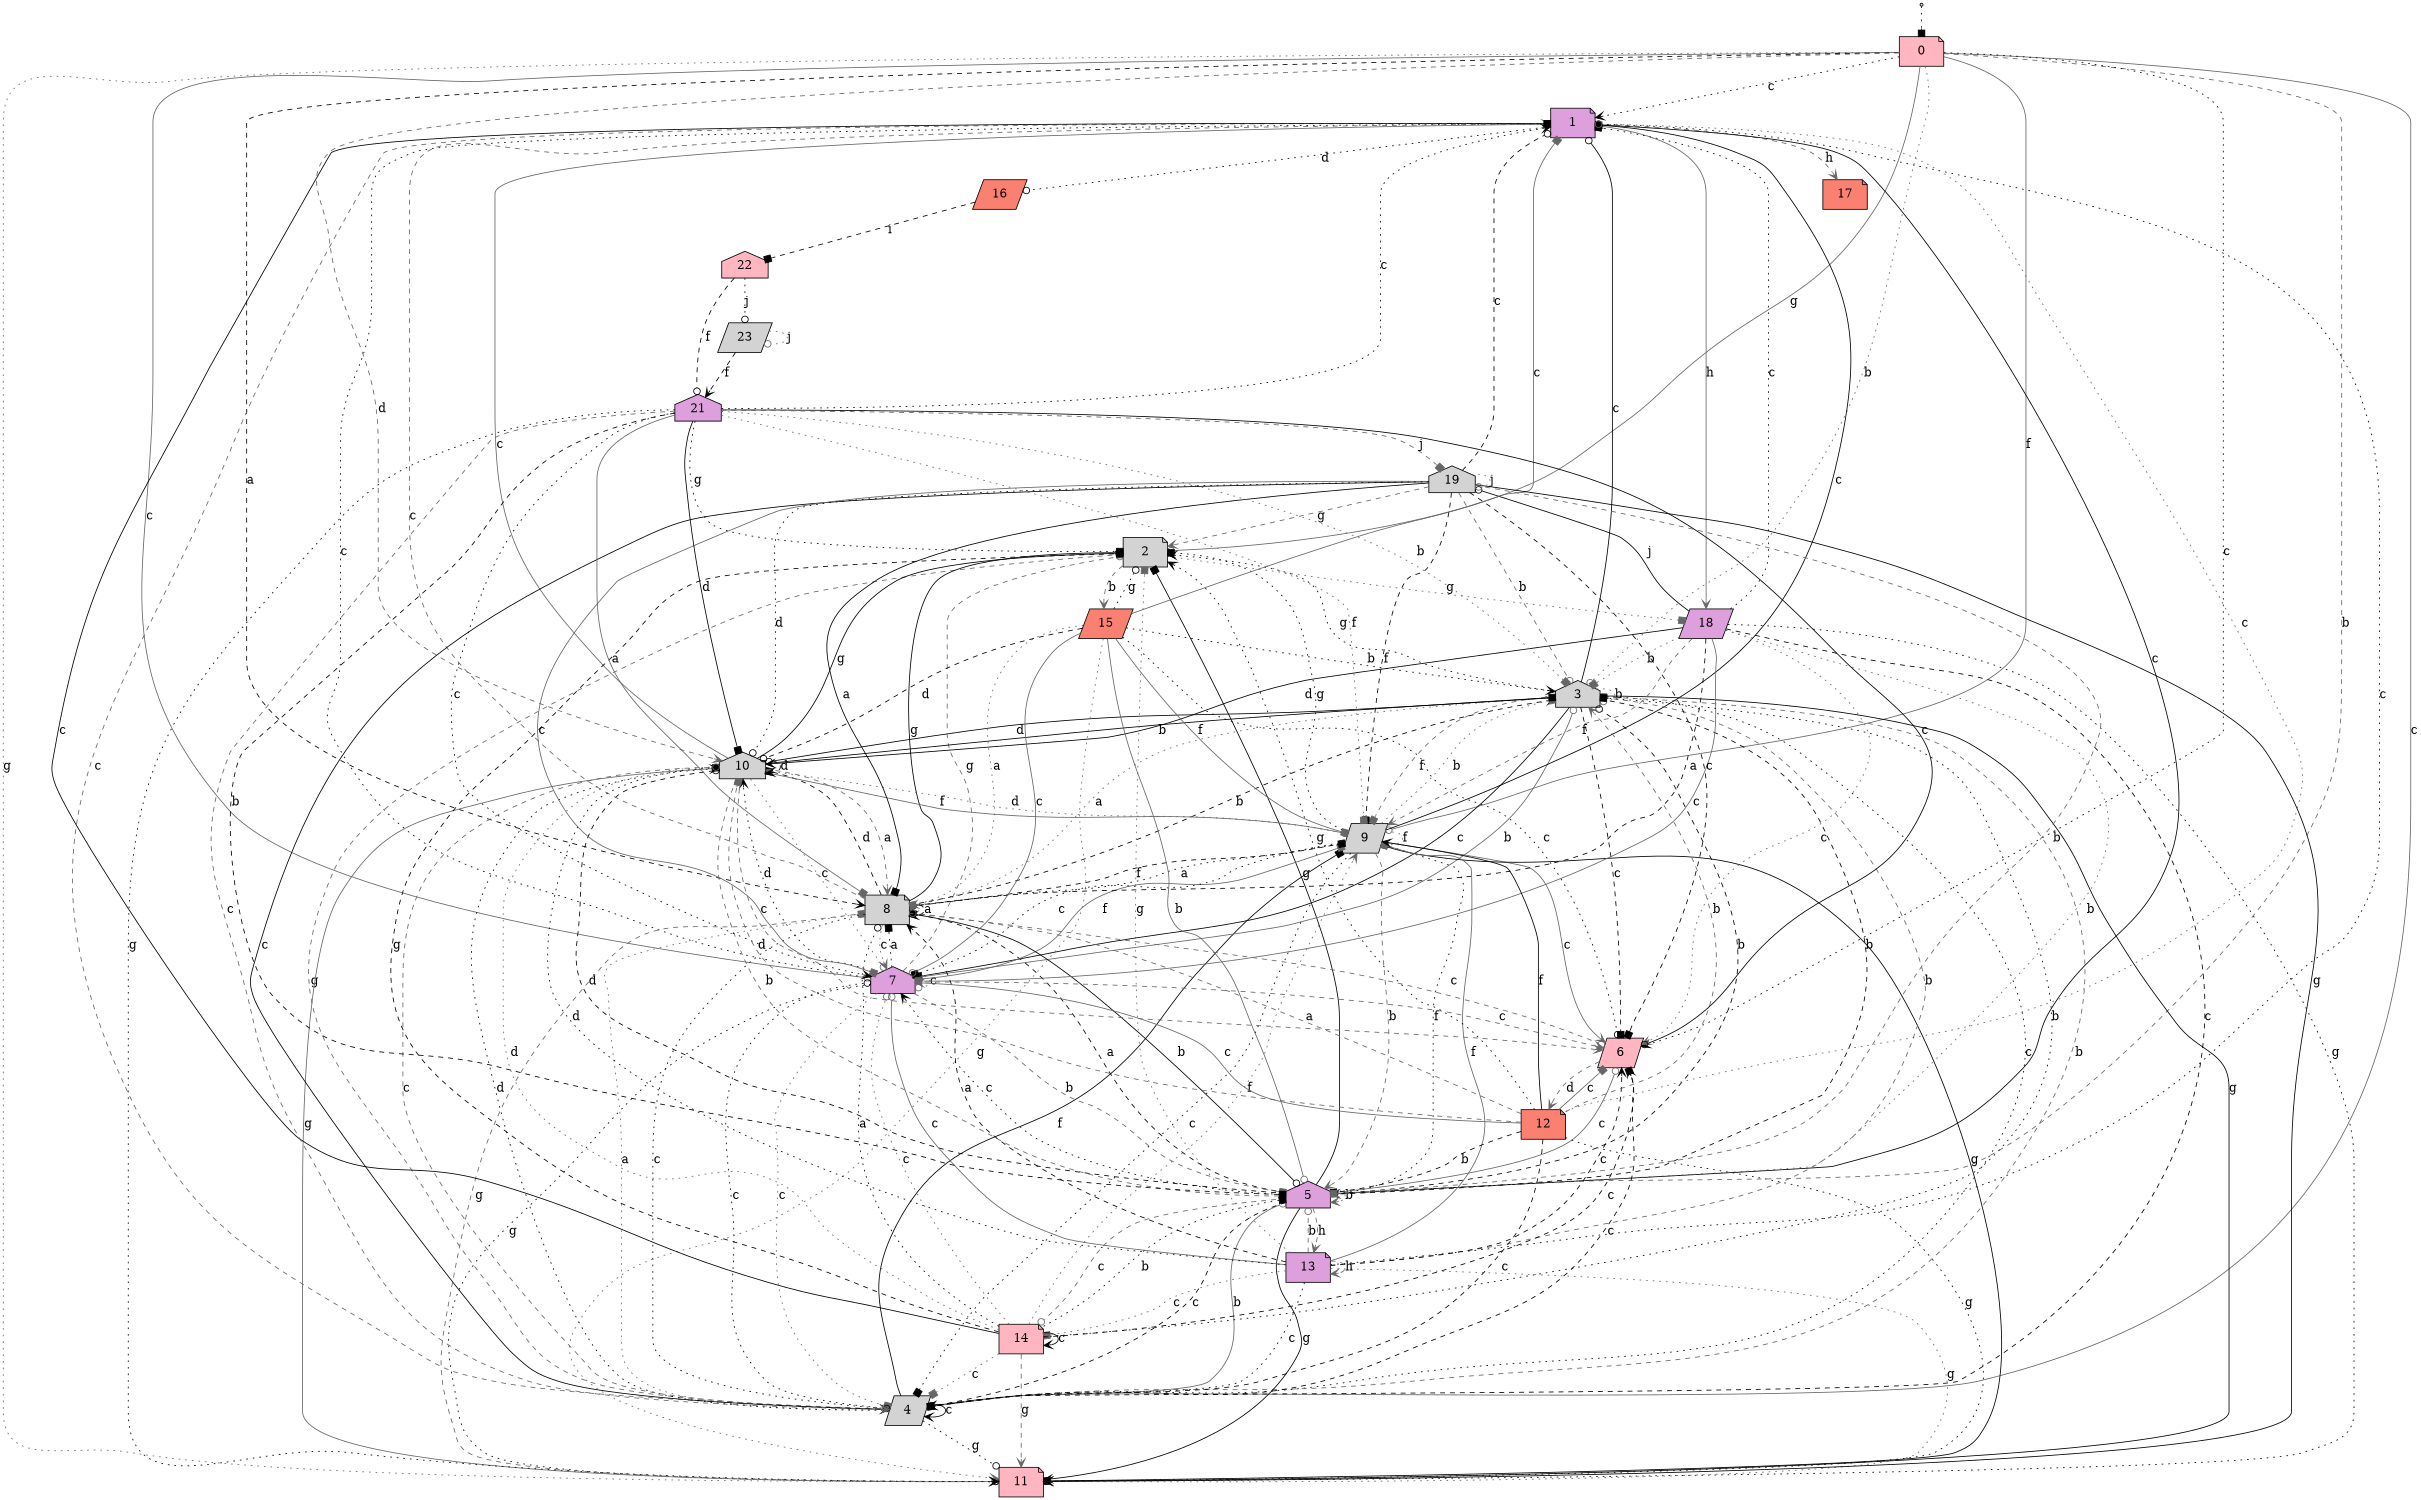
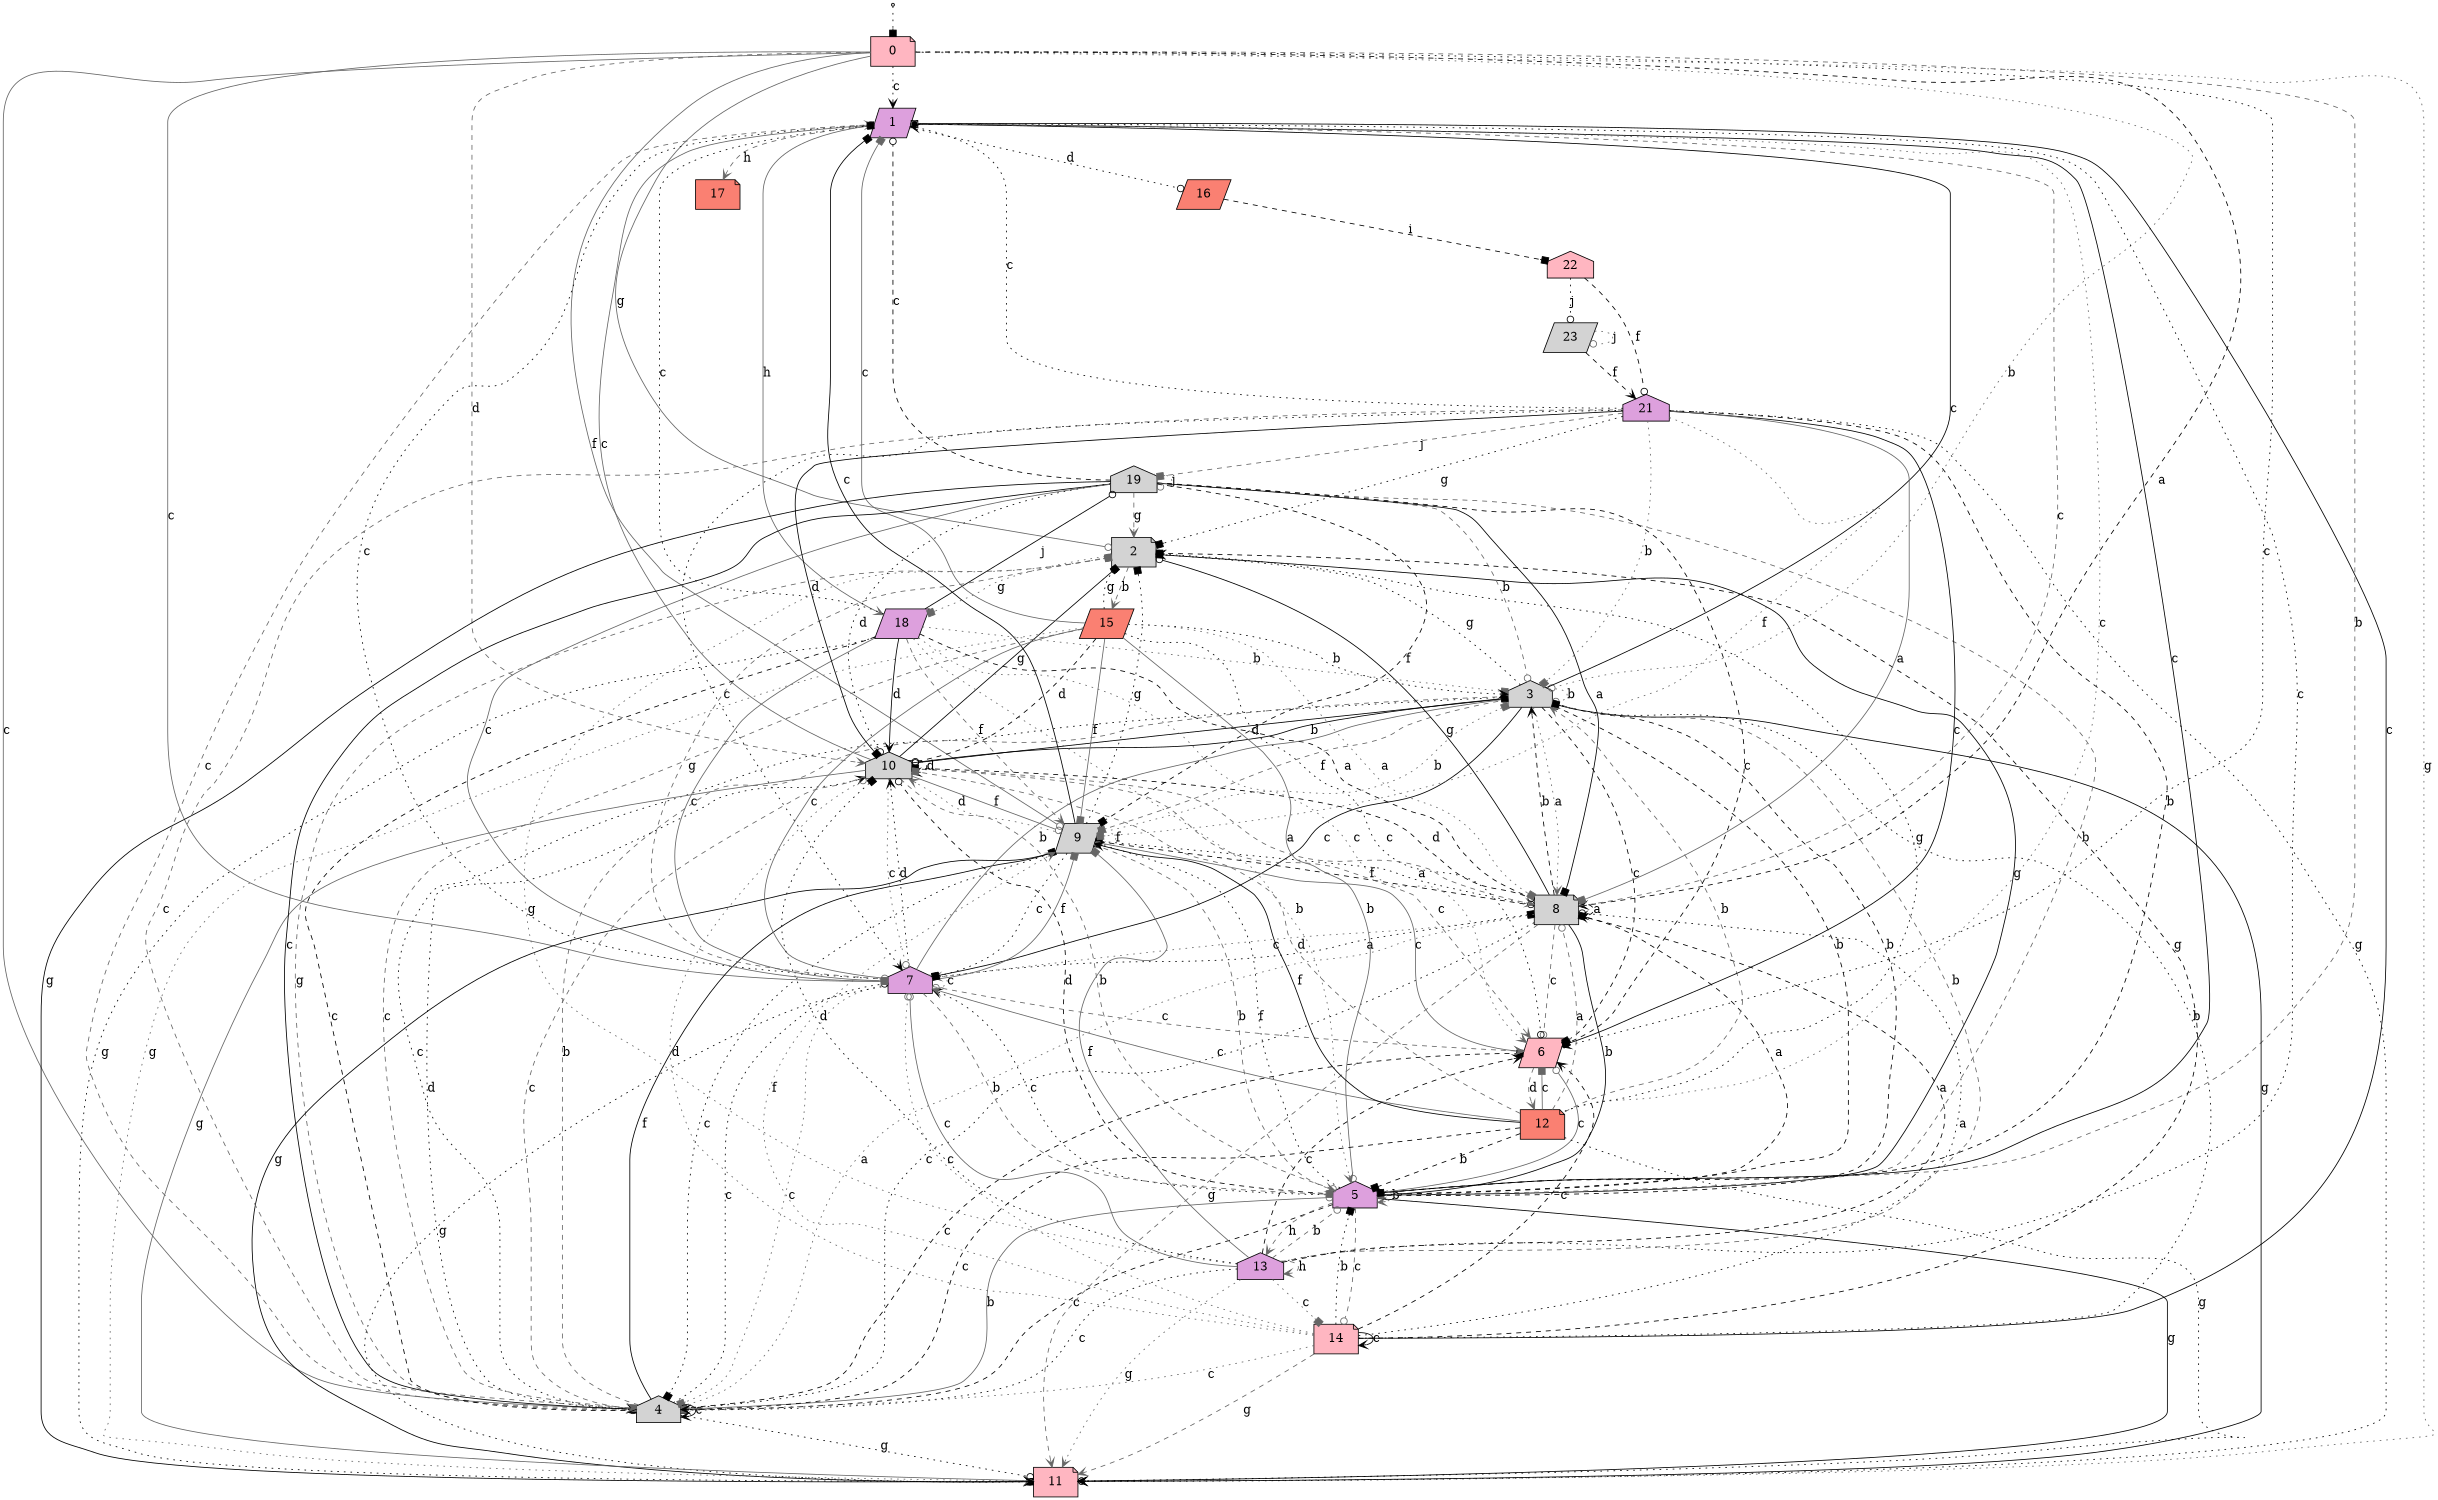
node "1": shape note -> parallelogram
edge "15" -> "4": added, label "c"
node "13": shape note -> house
node "4": shape parallelogram -> house
